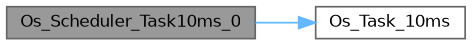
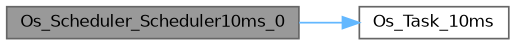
node "Os_Scheduler_Task10ms_0": label "Os_Scheduler_Task10ms_0" -> "Os_Scheduler_Scheduler10ms_0"
